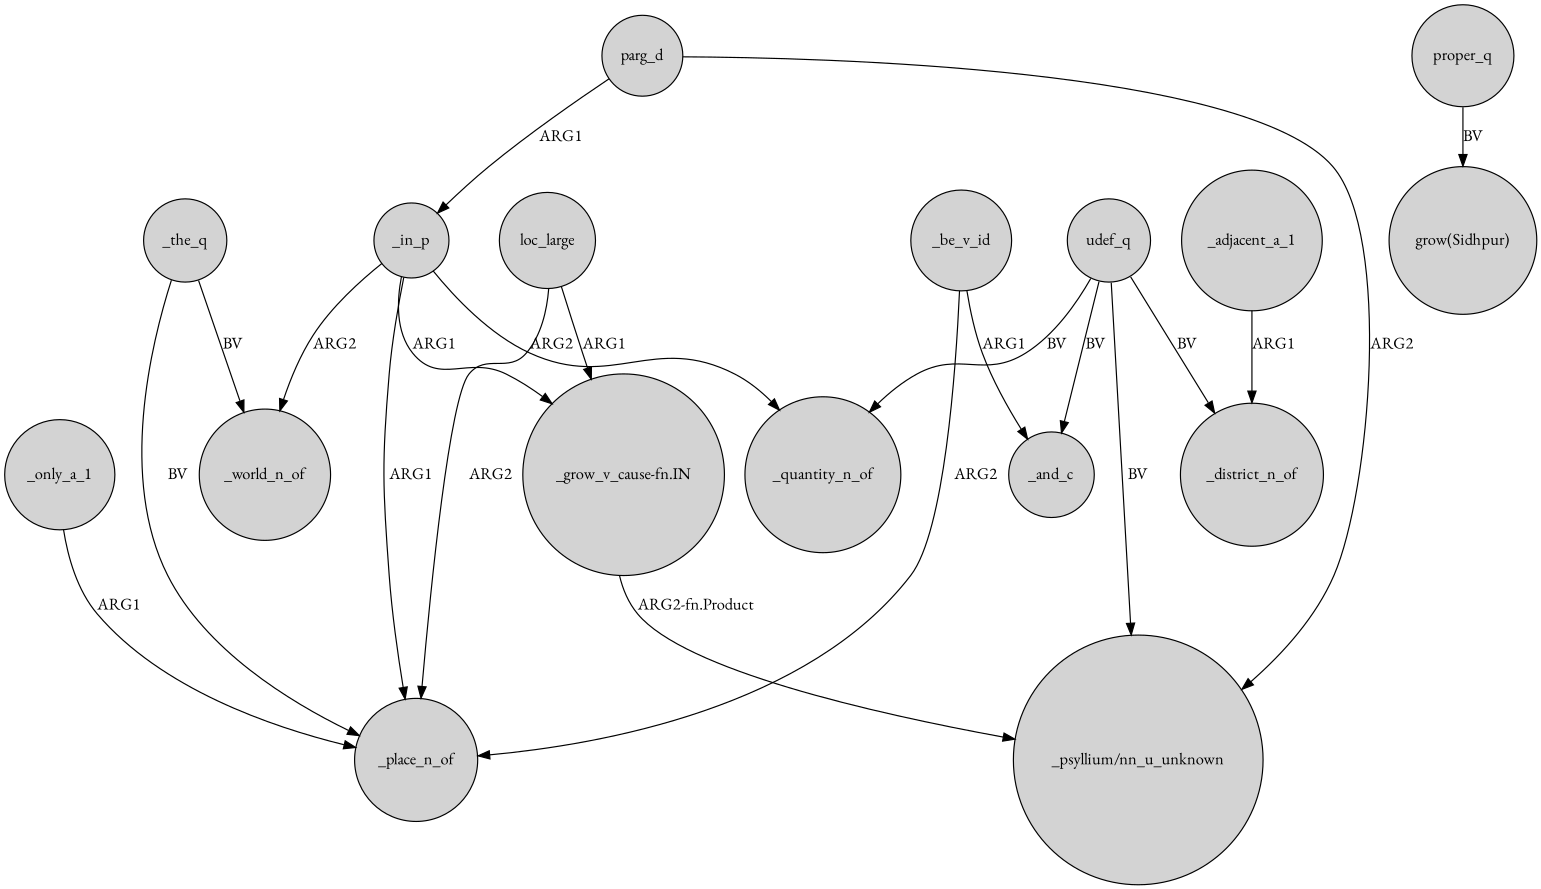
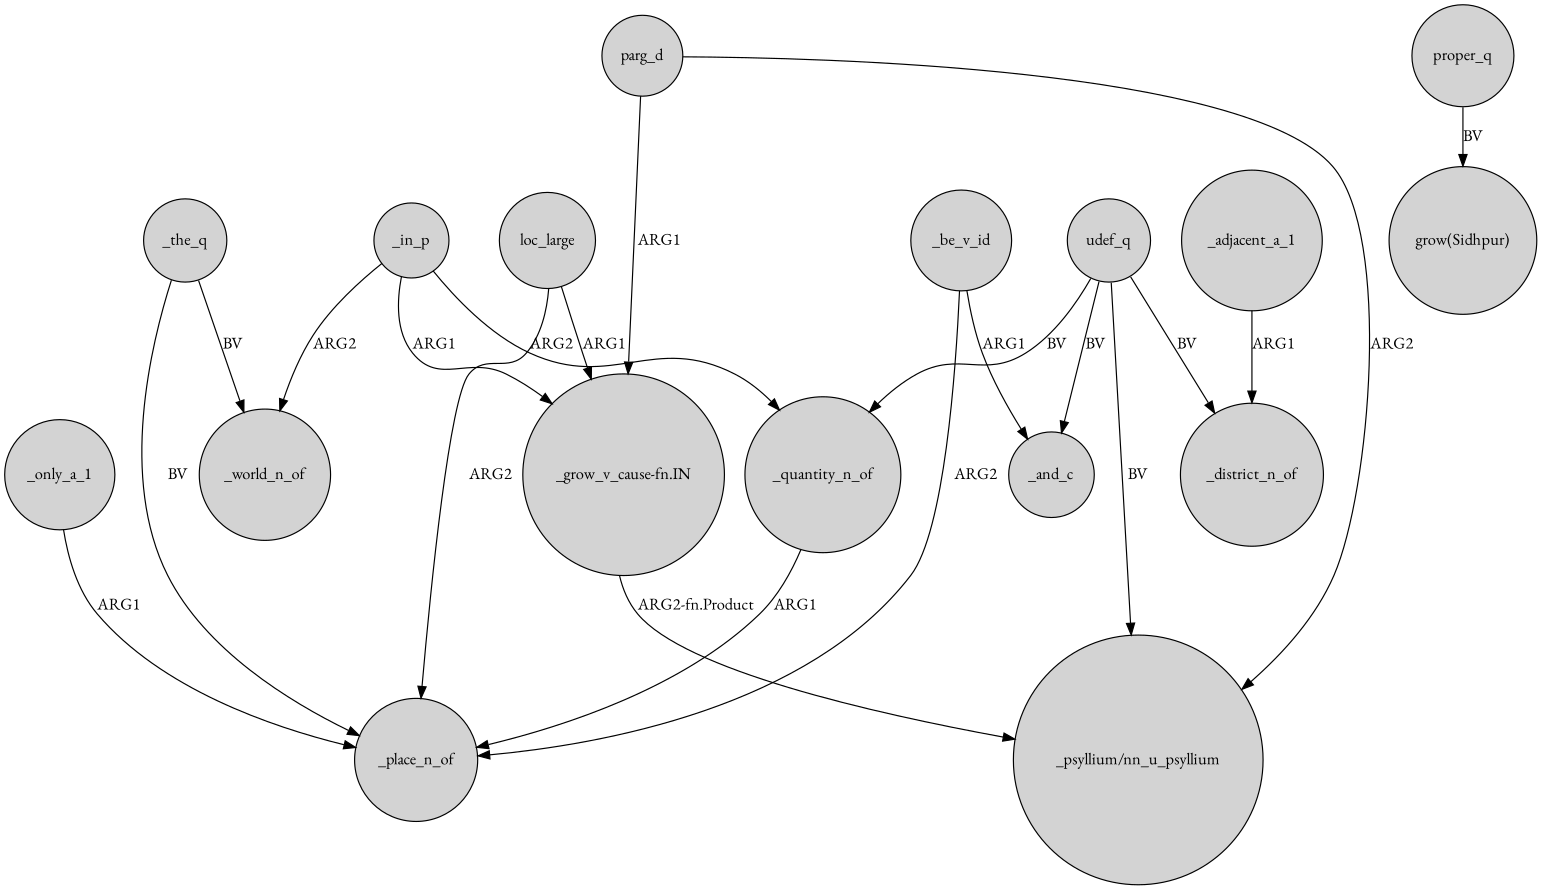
edge "parg_d" -> "_in_p": now "parg_d" -> "_grow_v_cause-fn.IN"
edge "_in_p" -> "_place_n_of": now "_quantity_n_of" -> "_place_n_of"
node "_psyllium/nn_u_unknown": label "_psyllium/nn_u_unknown" -> "_psyllium/nn_u_psyllium"
